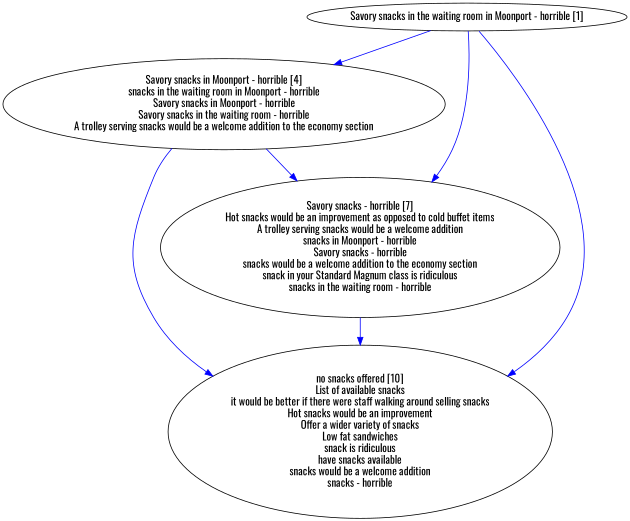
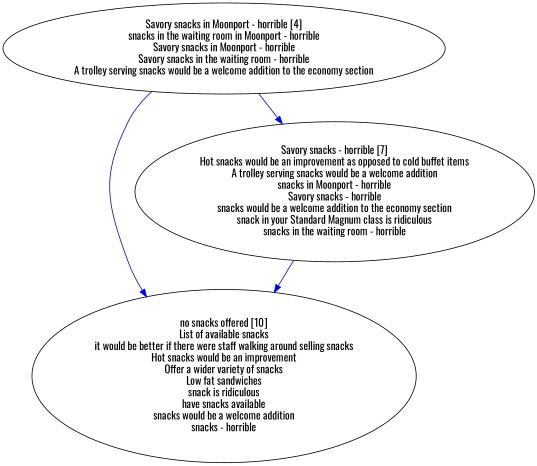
node "Savory snacks in the waiting room in Moonport - horrible [1]": removed
